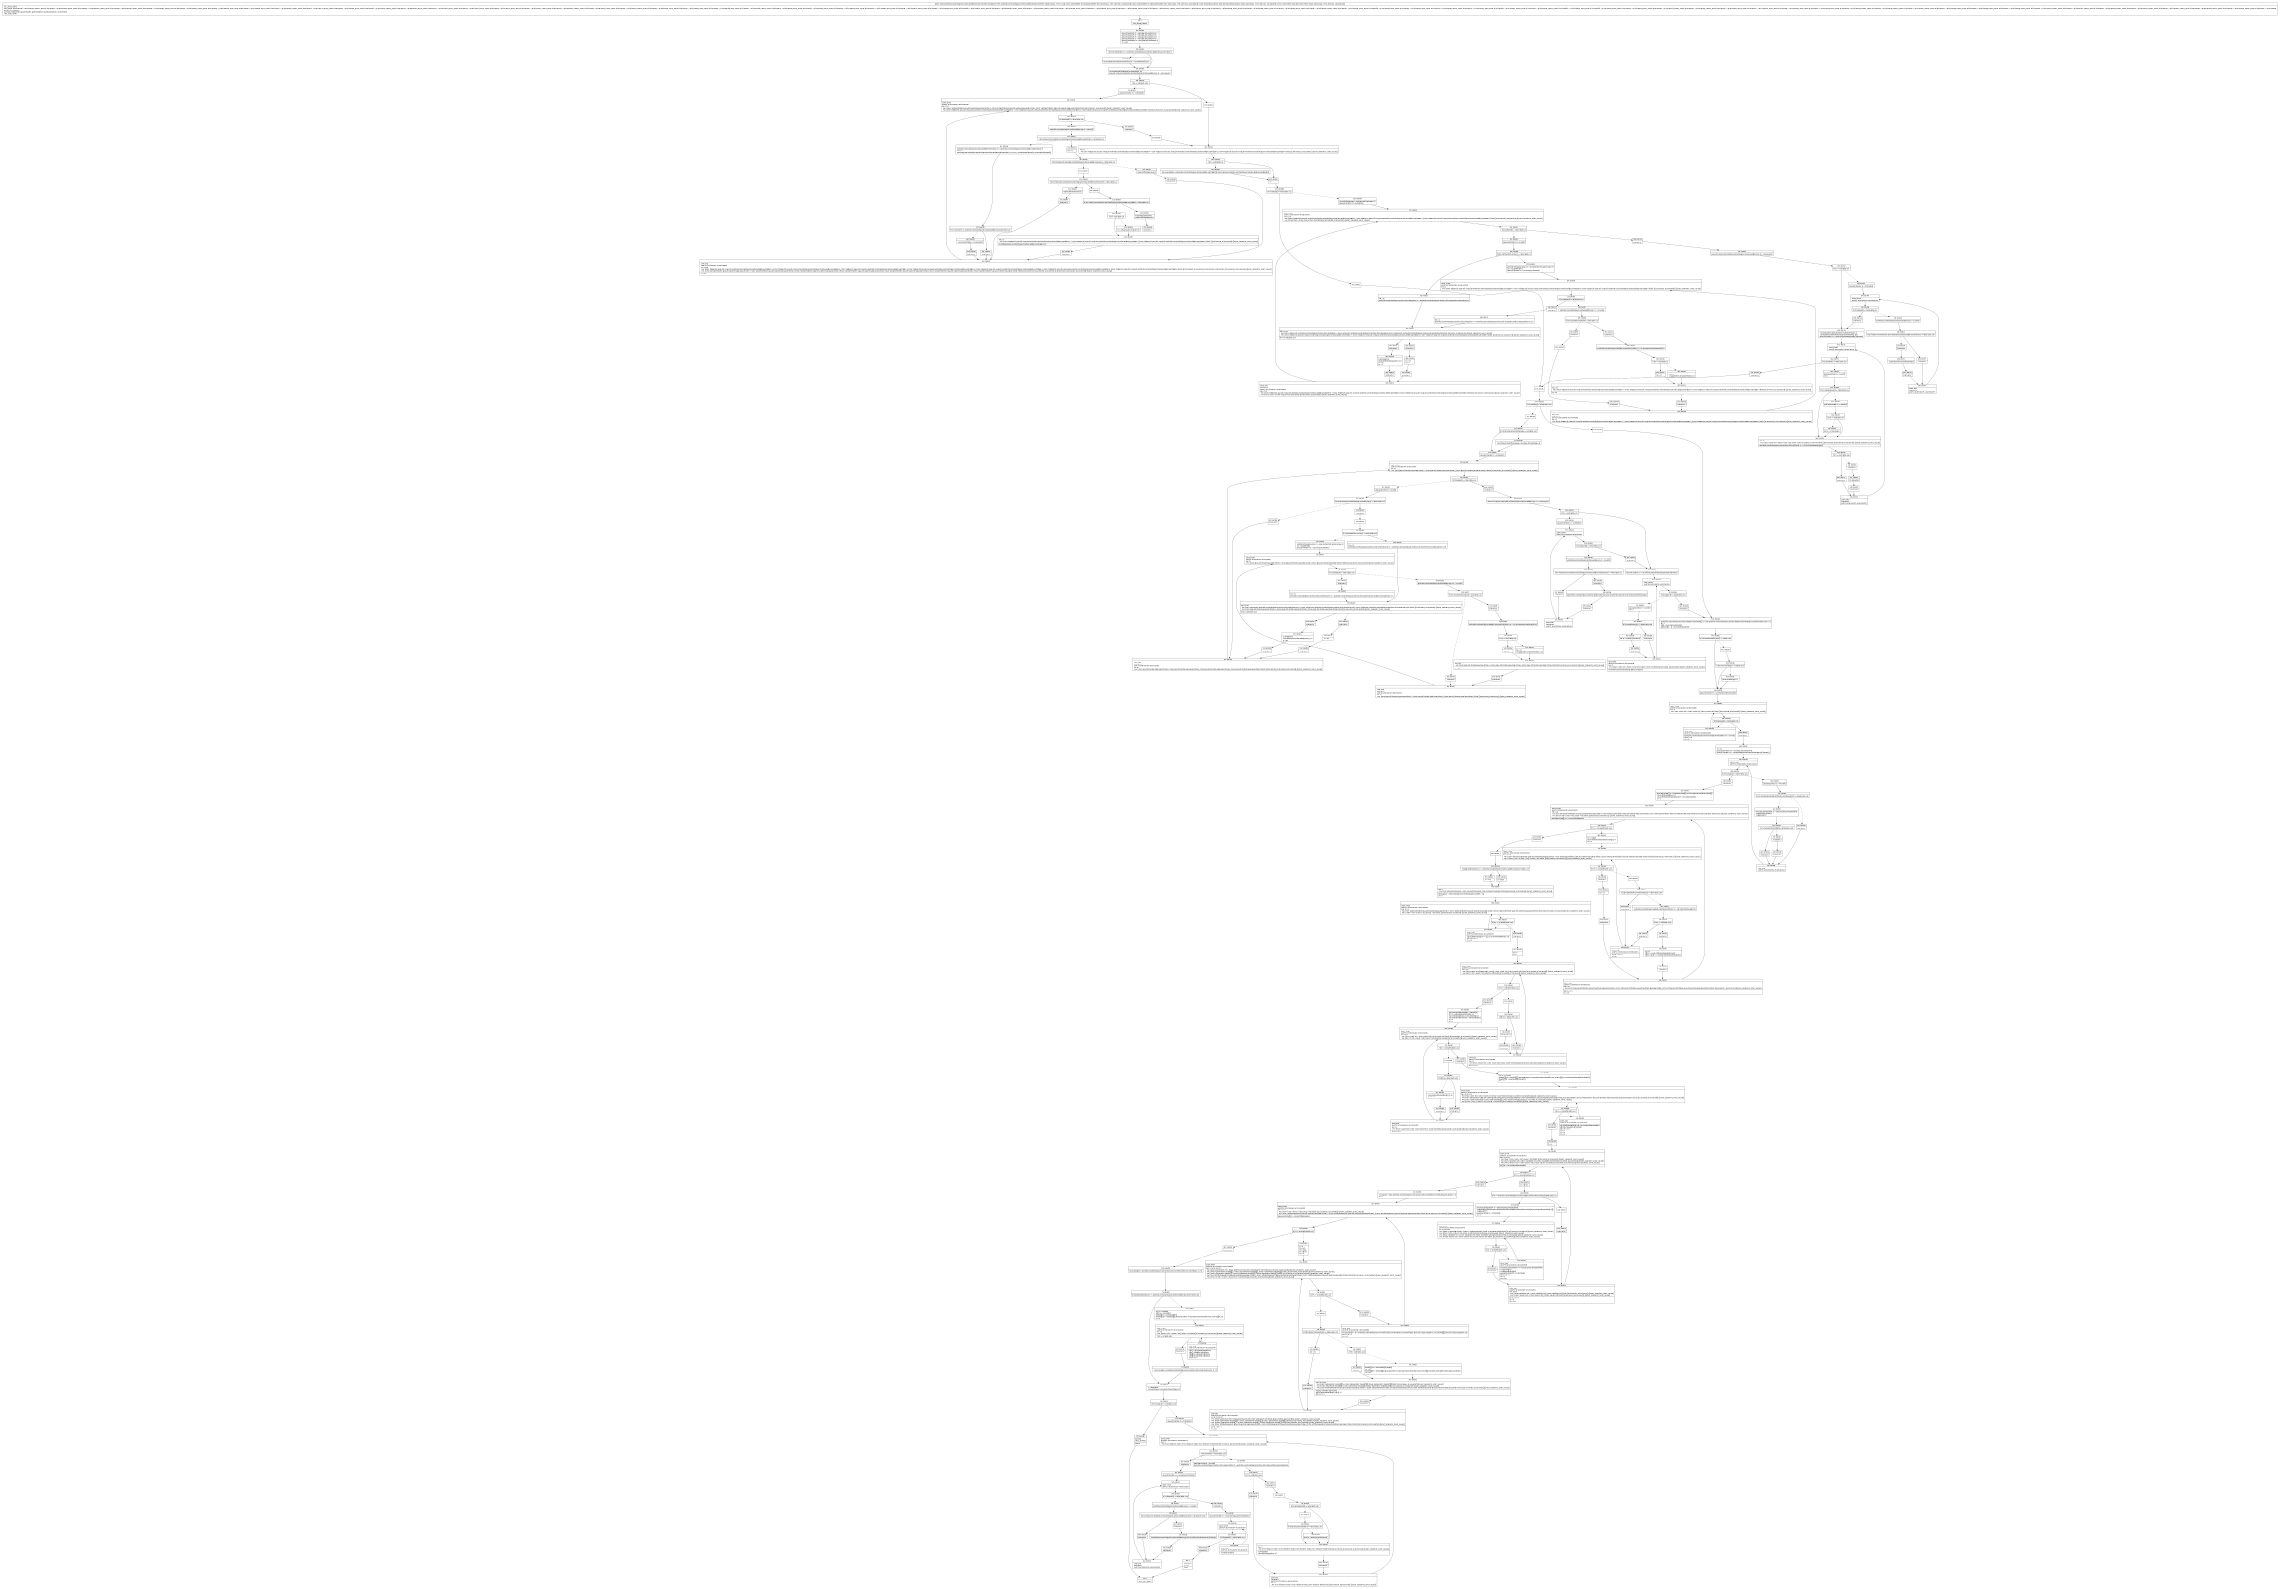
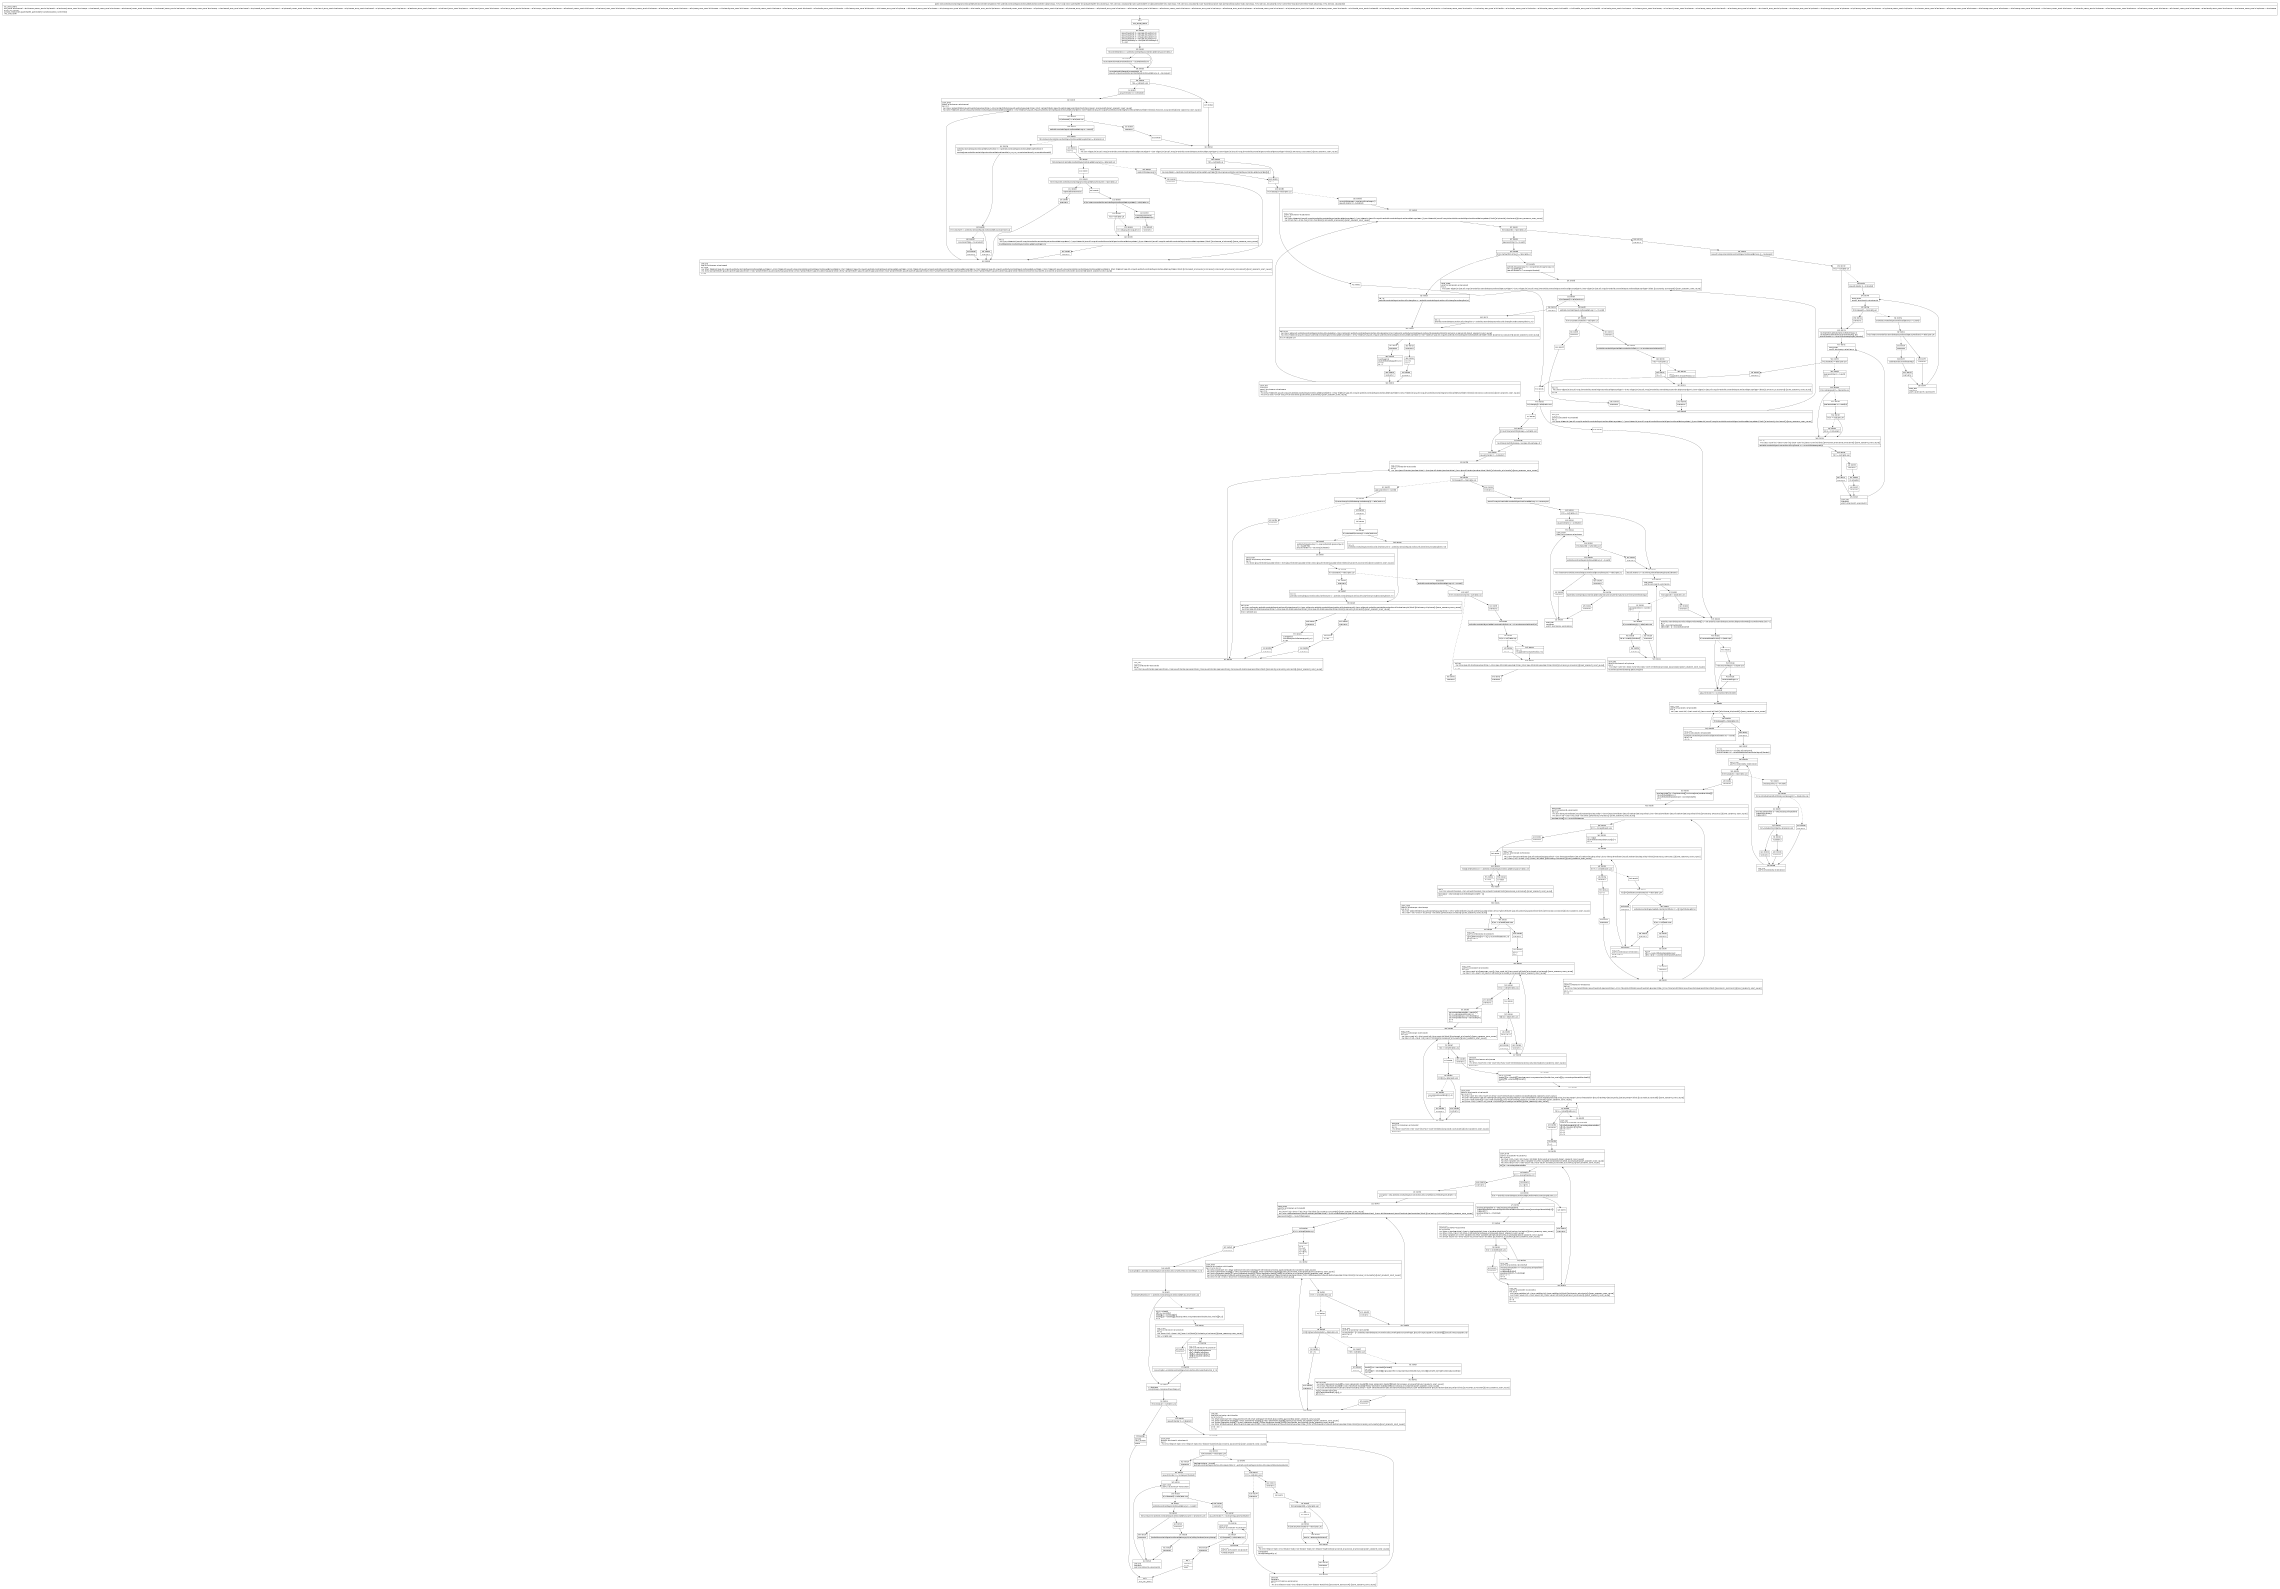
node "617: 0x01e7": removed
